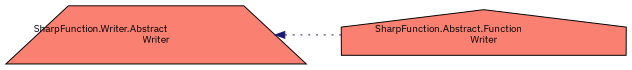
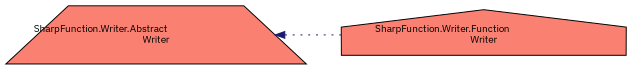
node "SharpFunction.Abstract.Function Writer": label "SharpFunction.Abstract.Function Writer" -> "SharpFunction.Writer.Function Writer"
